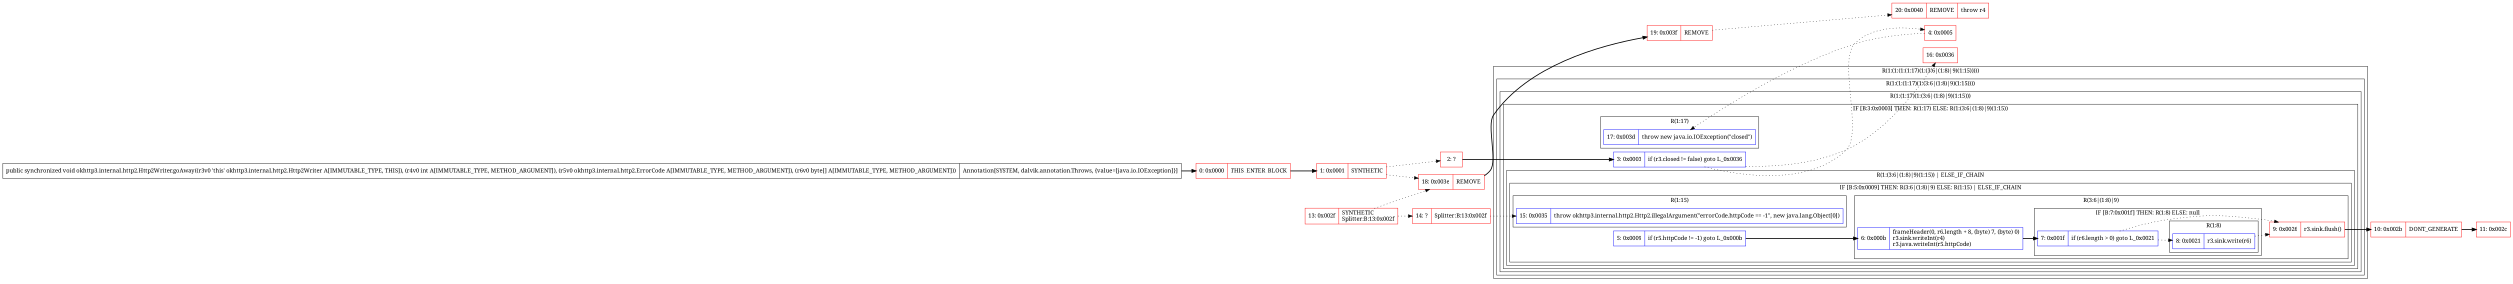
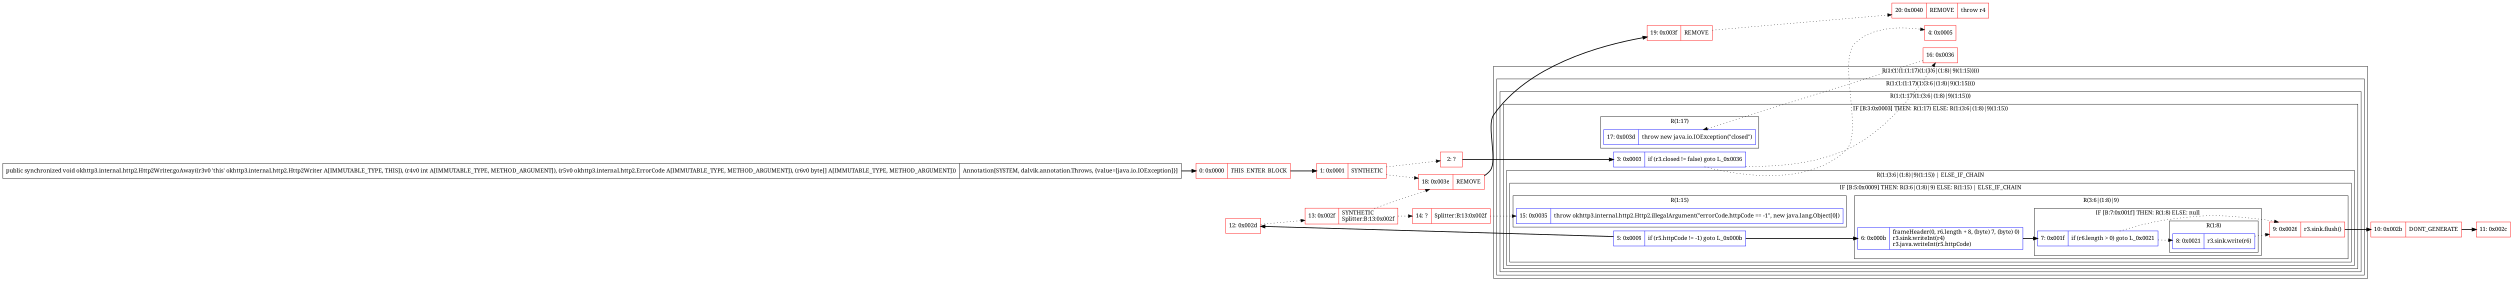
edge "4: 0x0005" -> "17: 0x003d": now "16: 0x0036" -> "17: 0x003d"
node "12: 0x002d": added
